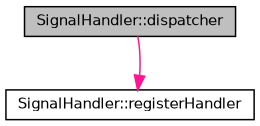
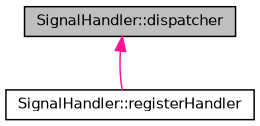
edge "SignalHandler::dispatcher" -> "SignalHandler::registerHandler": reversed
